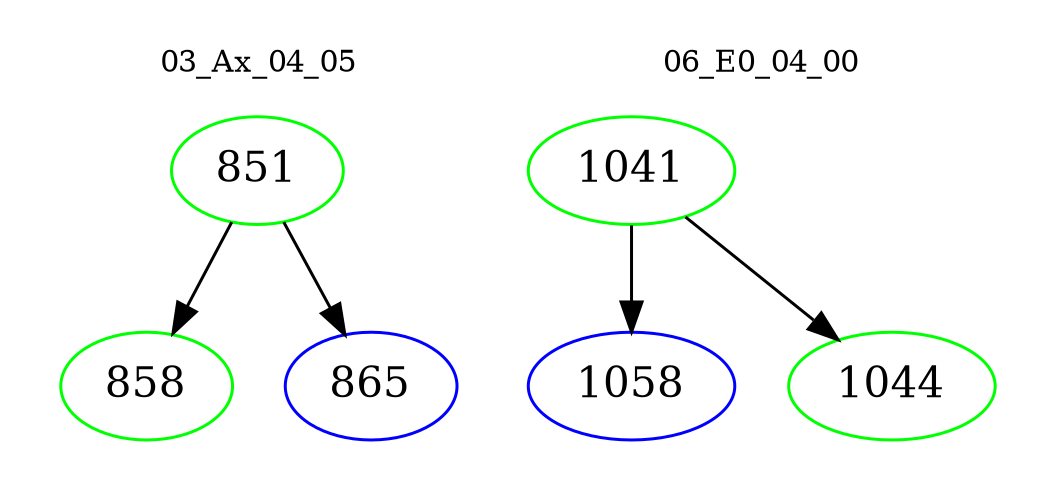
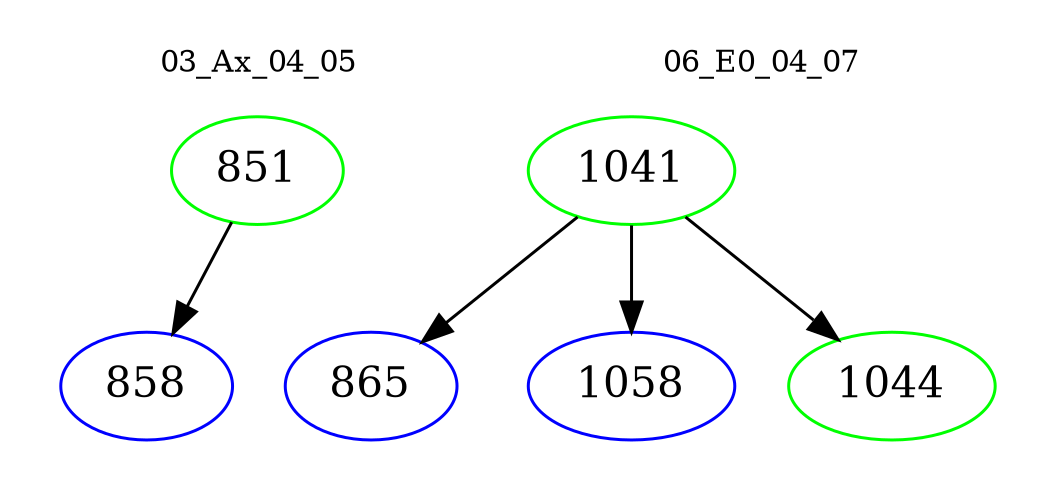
cluster "06_E0_04_00": label "06_E0_04_00" -> "06_E0_04_07"
edge "851" -> "865": now "1041" -> "865"
node "858": color green -> blue
